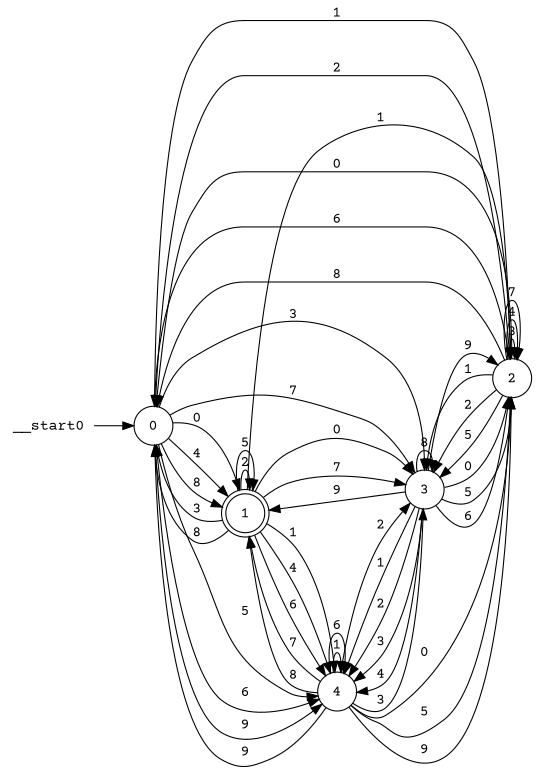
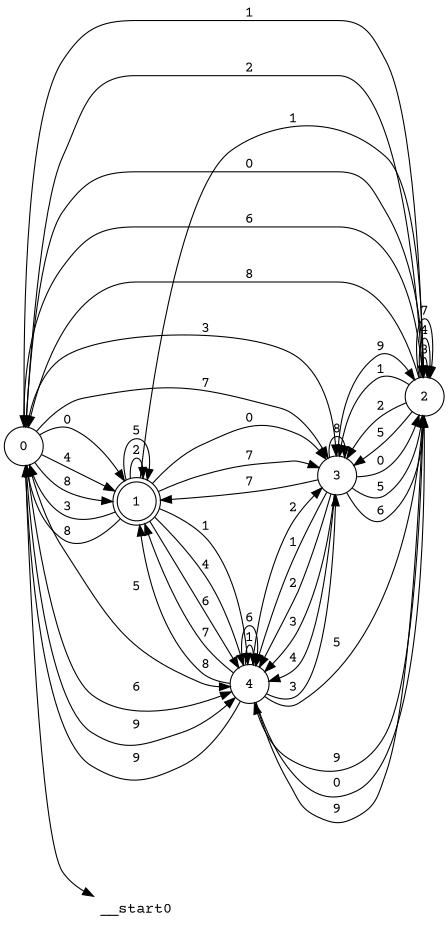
edge "__start0" -> "0": reversed
edge "3" -> "1": label "9" -> "7"
edge "2" -> "4": added, label "9"
